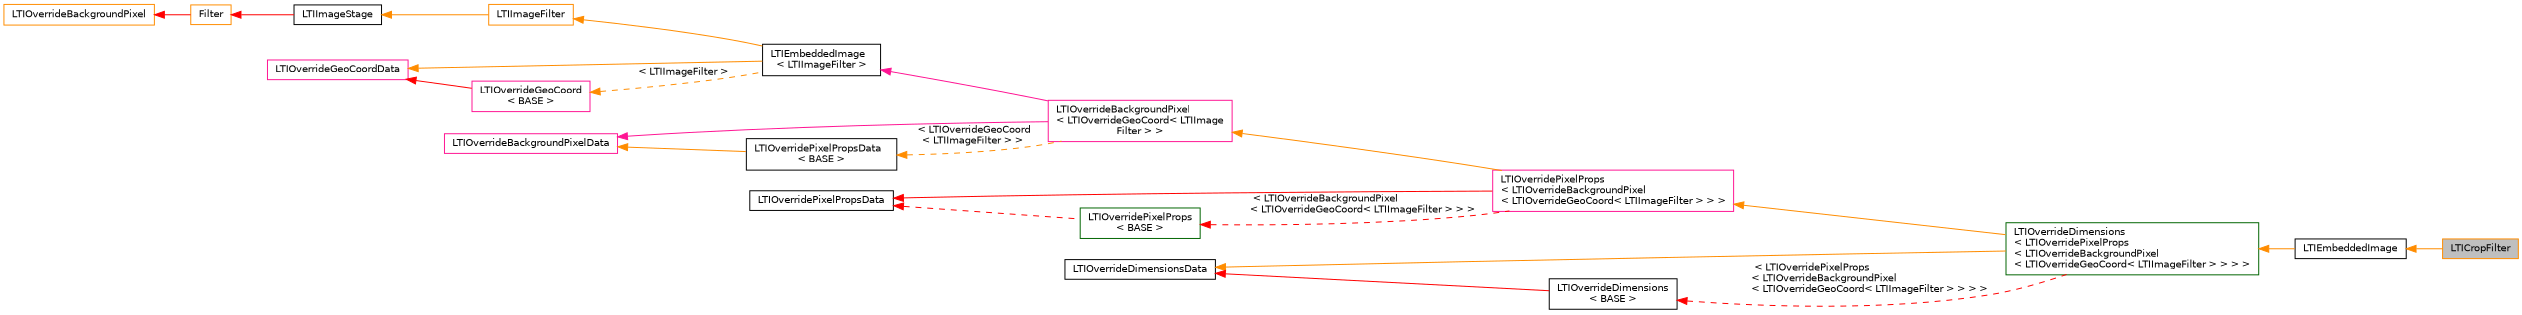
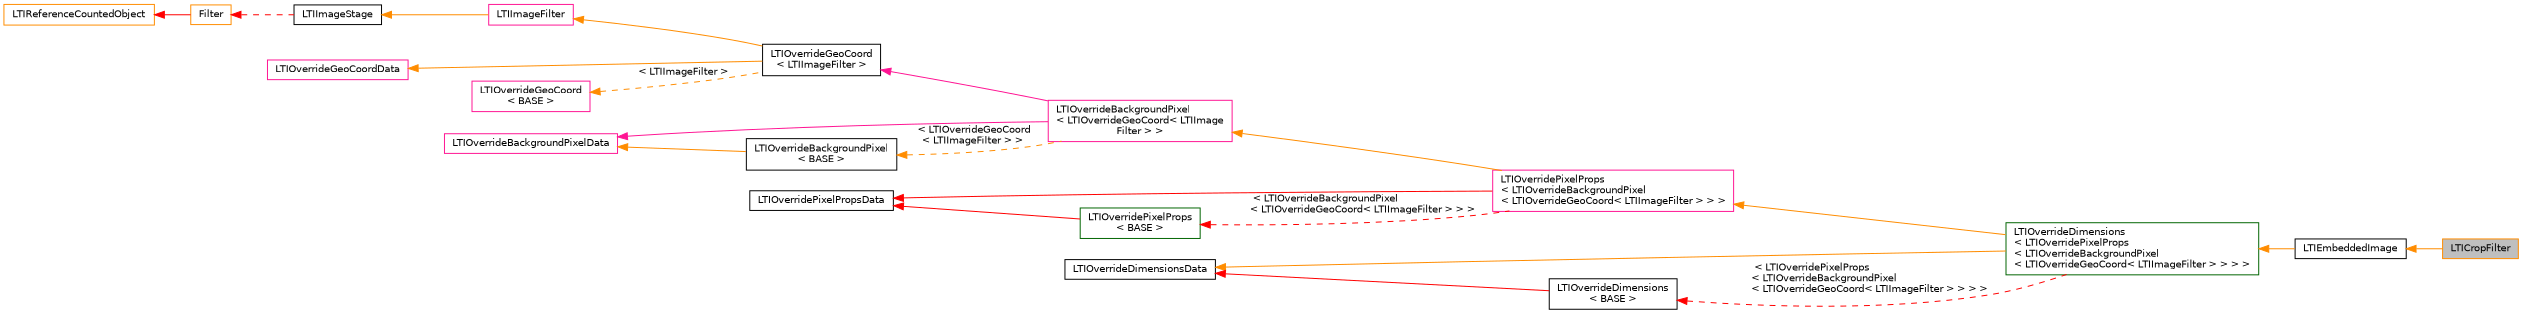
node "LTIOverrideBackgroundPixel": label "LTIOverrideBackgroundPixel" -> "LTIReferenceCountedObject"
edge "LTIImageStage" -> "Filter": style solid -> dashed
node "LTIImageFilter": color darkorange -> deeppink
node "LTIEmbeddedImage < LTIImageFilter >": label "LTIEmbeddedImage < LTIImageFilter >" -> "LTIOverrideGeoCoord < LTIImageFilter >"
edge "LTIOverrideGeoCoord < BASE >" -> "LTIOverrideGeoCoordData": removed
node "LTIOverridePixelPropsData < BASE >": label "LTIOverridePixelPropsData < BASE >" -> "LTIOverrideBackgroundPixel < BASE >"
edge "LTIOverridePixelProps < BASE >" -> "LTIOverridePixelPropsData": style dashed -> solid
